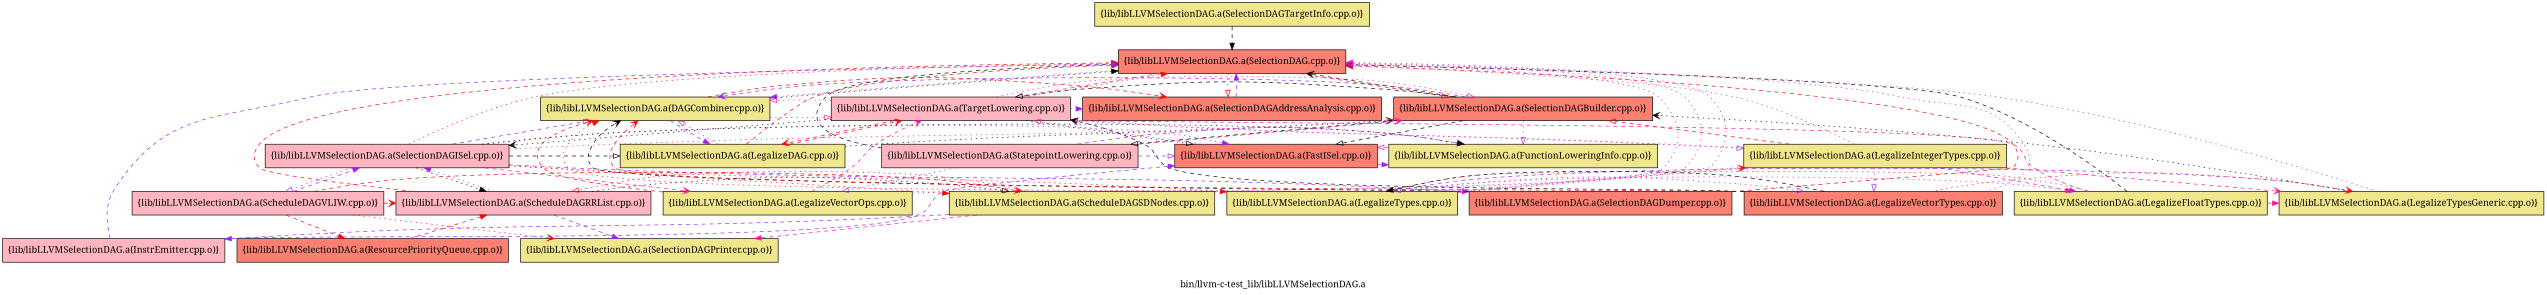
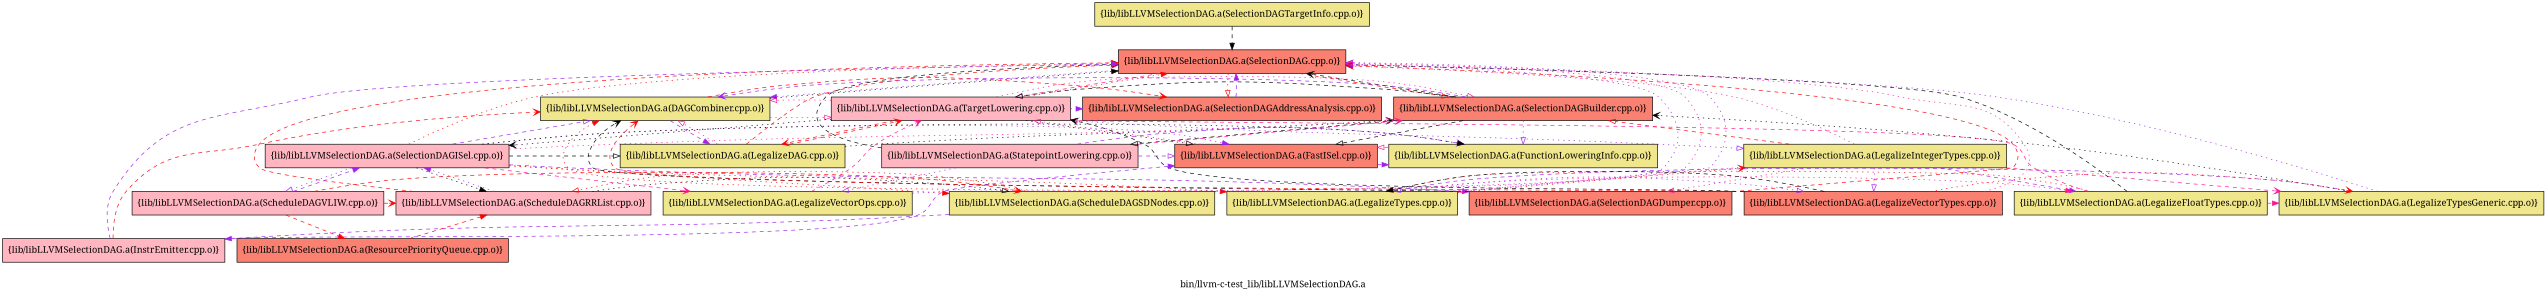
edge "{lib/libLLVMSelectionDAG.a(LegalizeIntegerTypes.cpp.o)}" -> "{lib/libLLVMSelectionDAG.a(TargetLowering.cpp.o)}": now "{lib/libLLVMSelectionDAG.a(LegalizeIntegerTypes.cpp.o)}" -> "{lib/libLLVMSelectionDAG.a(SelectionDAGDumper.cpp.o)}"
edge "{lib/libLLVMSelectionDAG.a(LegalizeVectorOps.cpp.o)}" -> "{lib/libLLVMSelectionDAG.a(DAGCombiner.cpp.o)}": now "{lib/libLLVMSelectionDAG.a(InstrEmitter.cpp.o)}" -> "{lib/libLLVMSelectionDAG.a(DAGCombiner.cpp.o)}"
node "{lib/libLLVMSelectionDAG.a(SelectionDAGPrinter.cpp.o)}": removed
